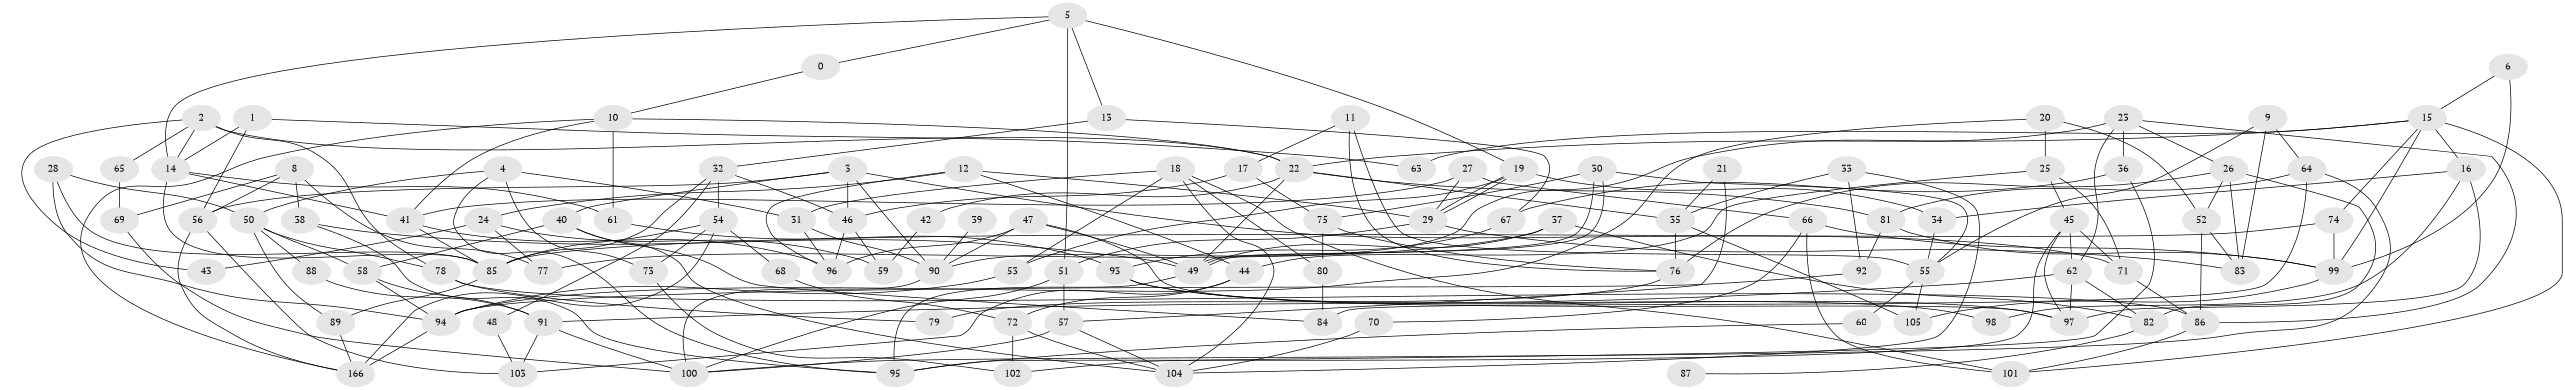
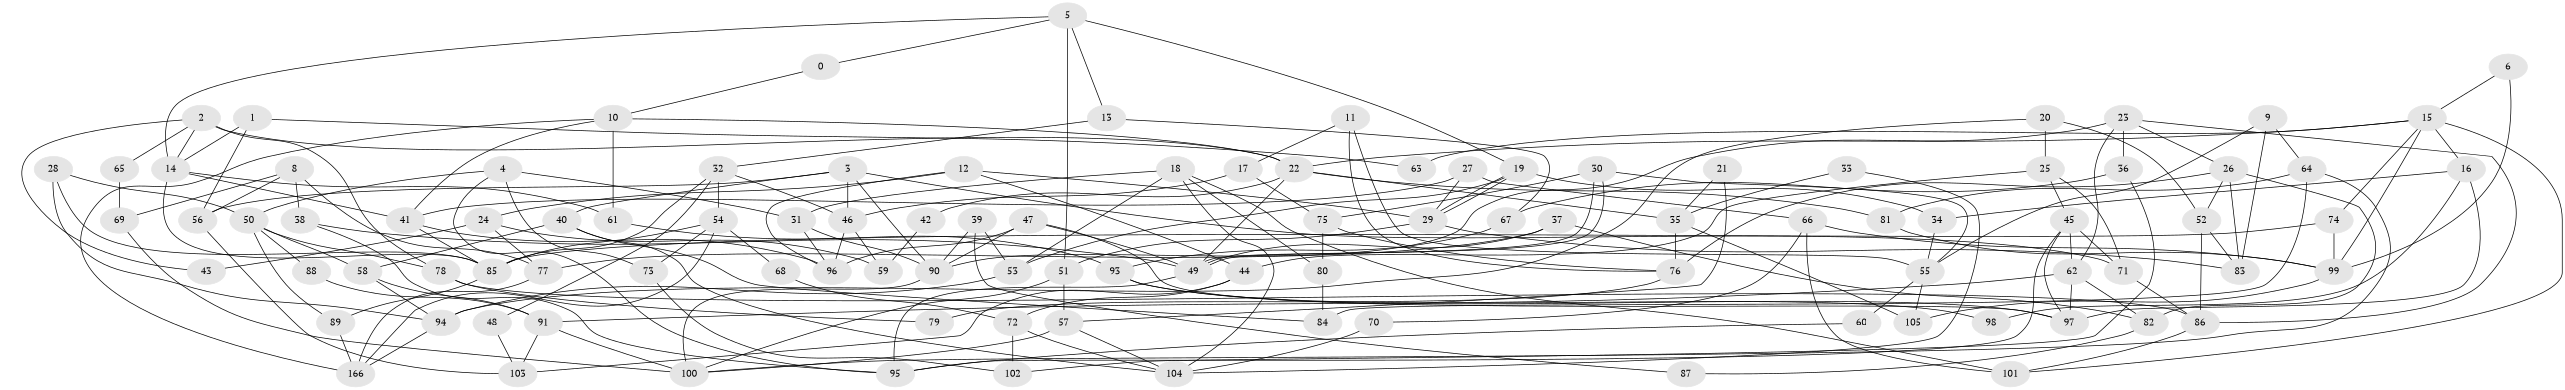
edge "39" -- "53": added
node "92": removed
edge "56" -- "166": now "77" -- "166"
edge "39" -- "87": added
